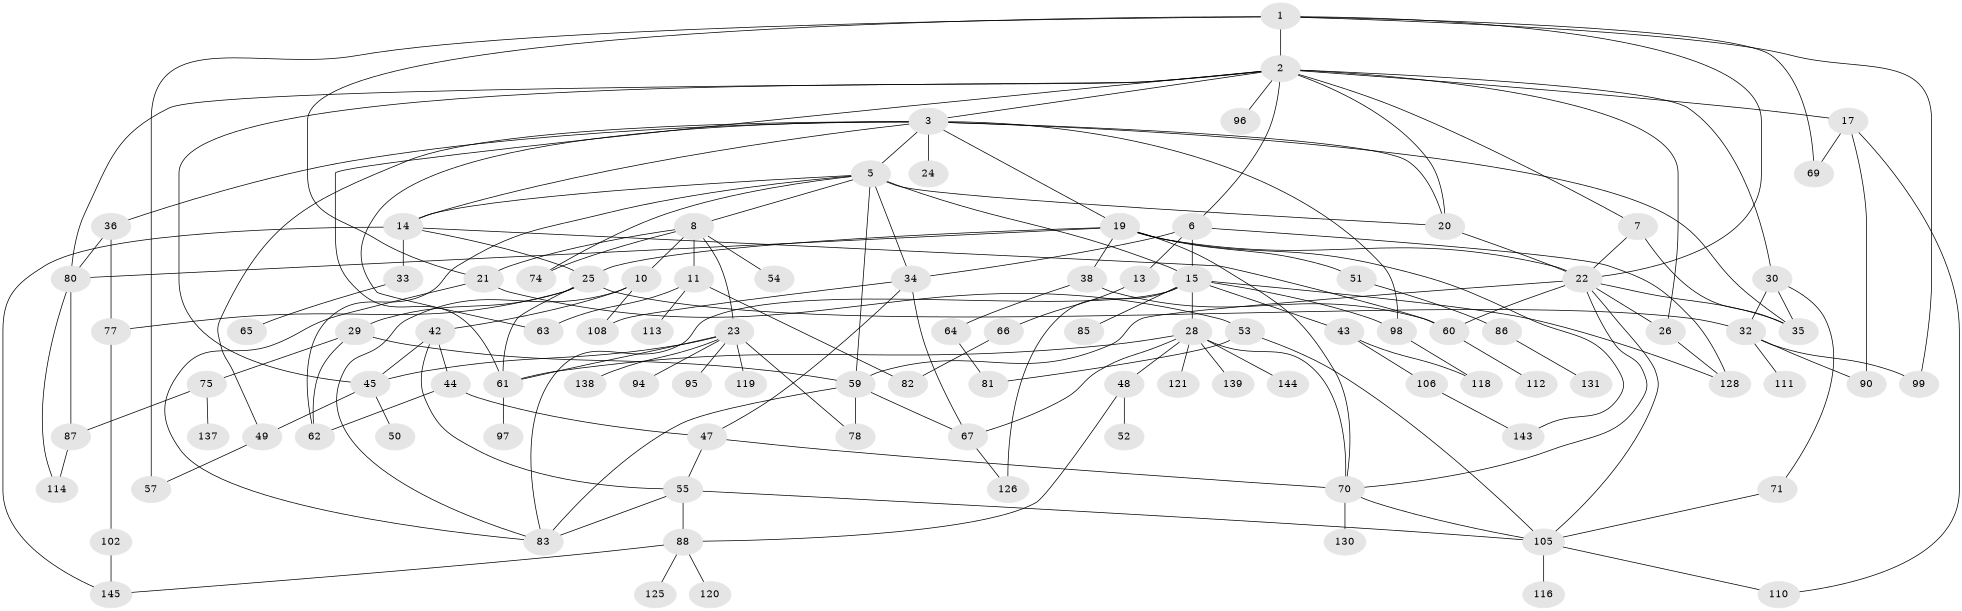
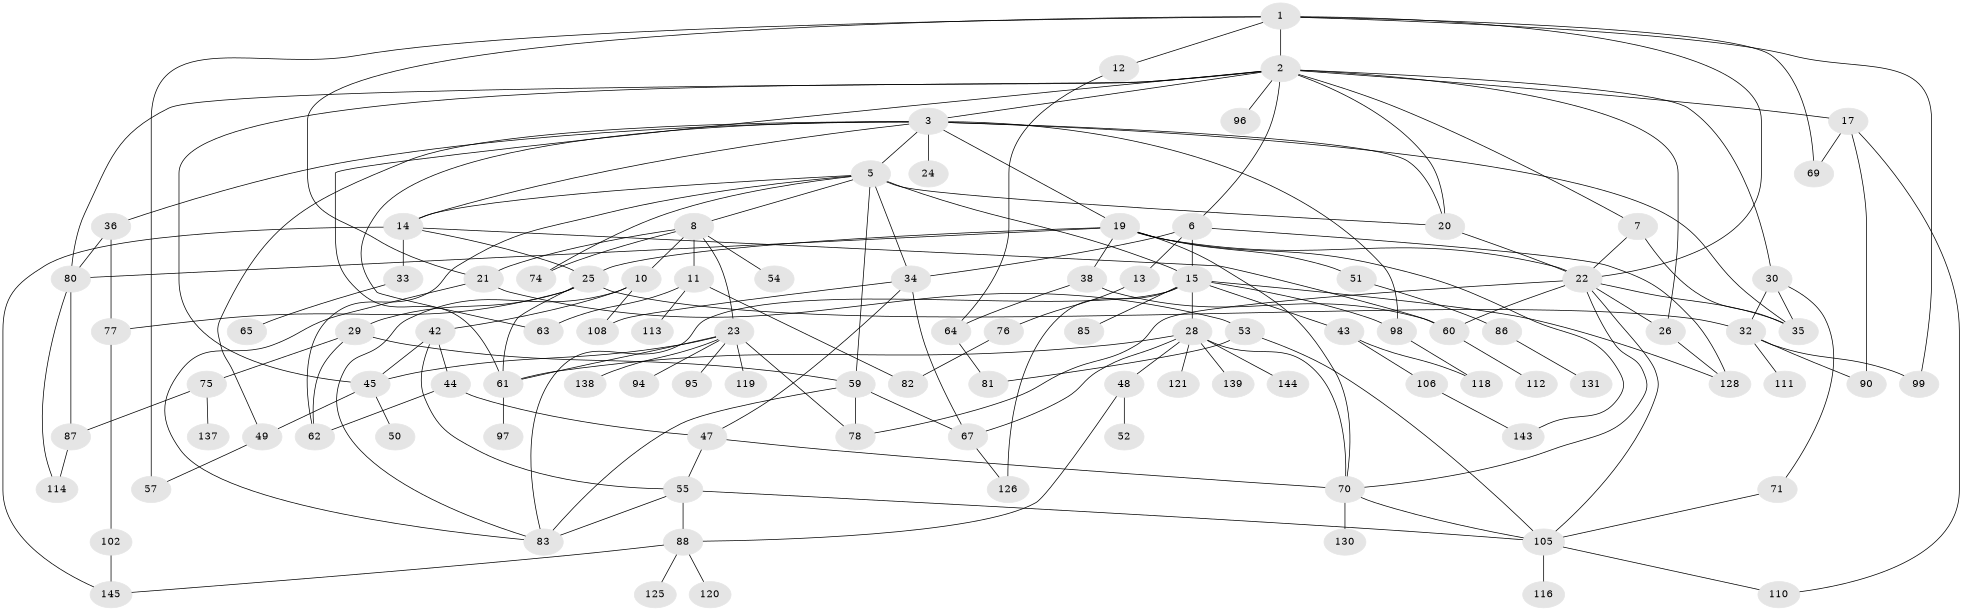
node "12": added
edge "22" -- "59": now "22" -- "78"
node "66": label "66" -> "76"
